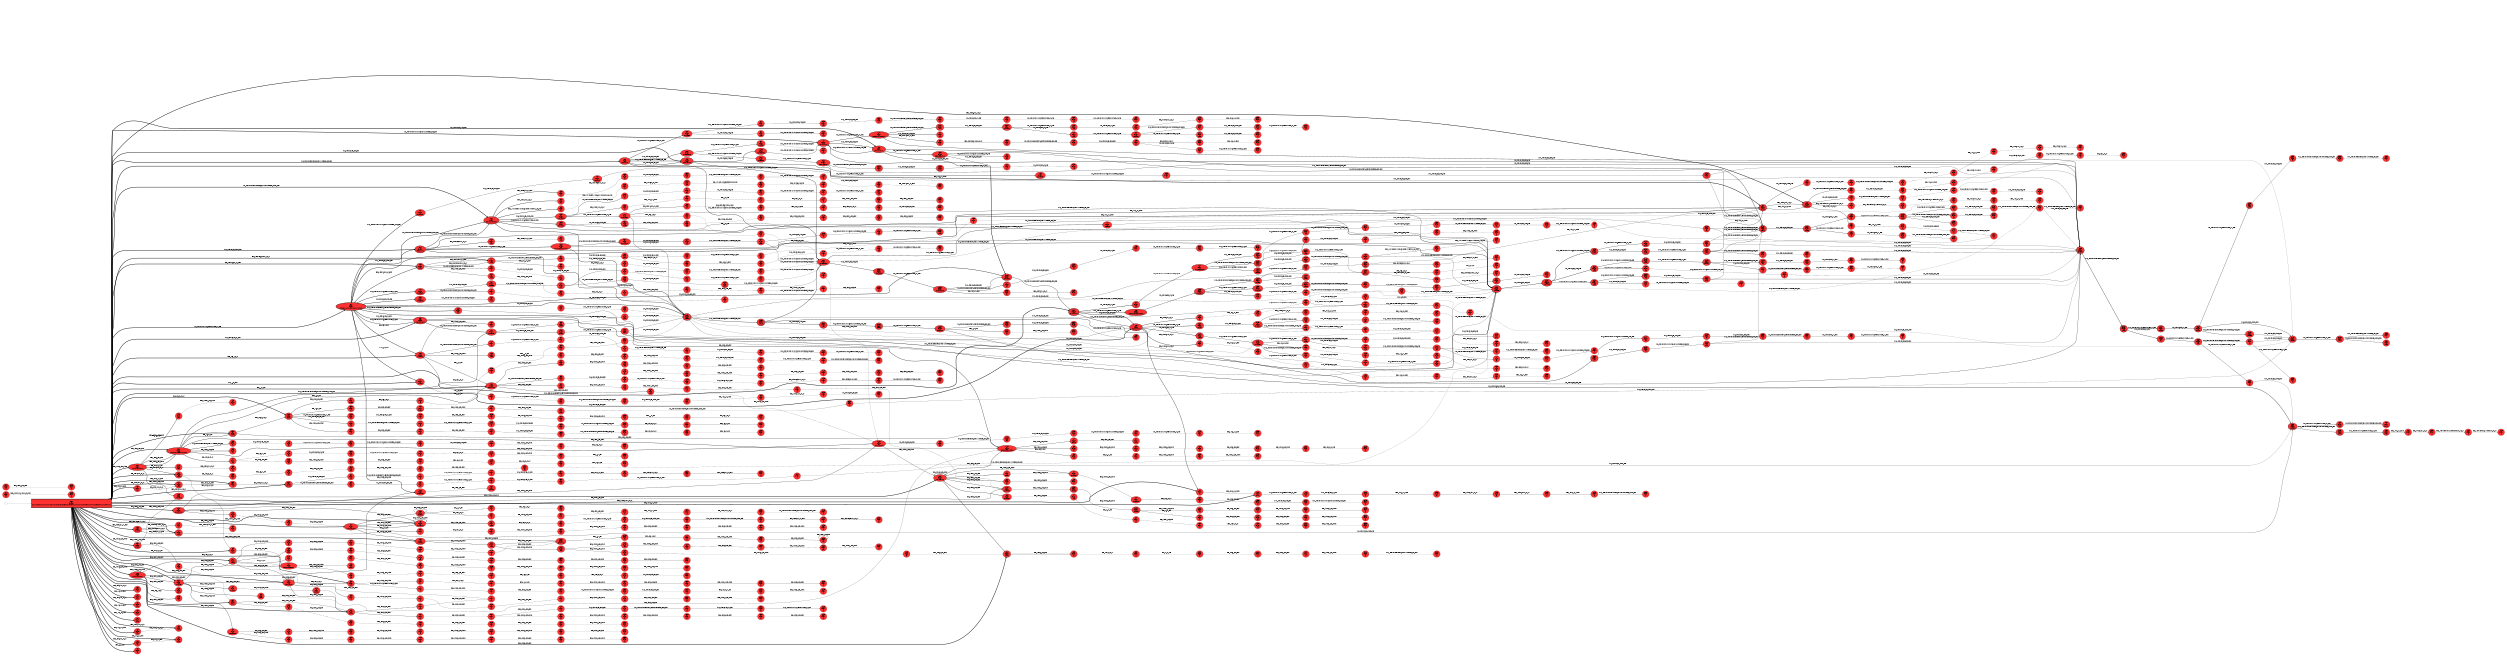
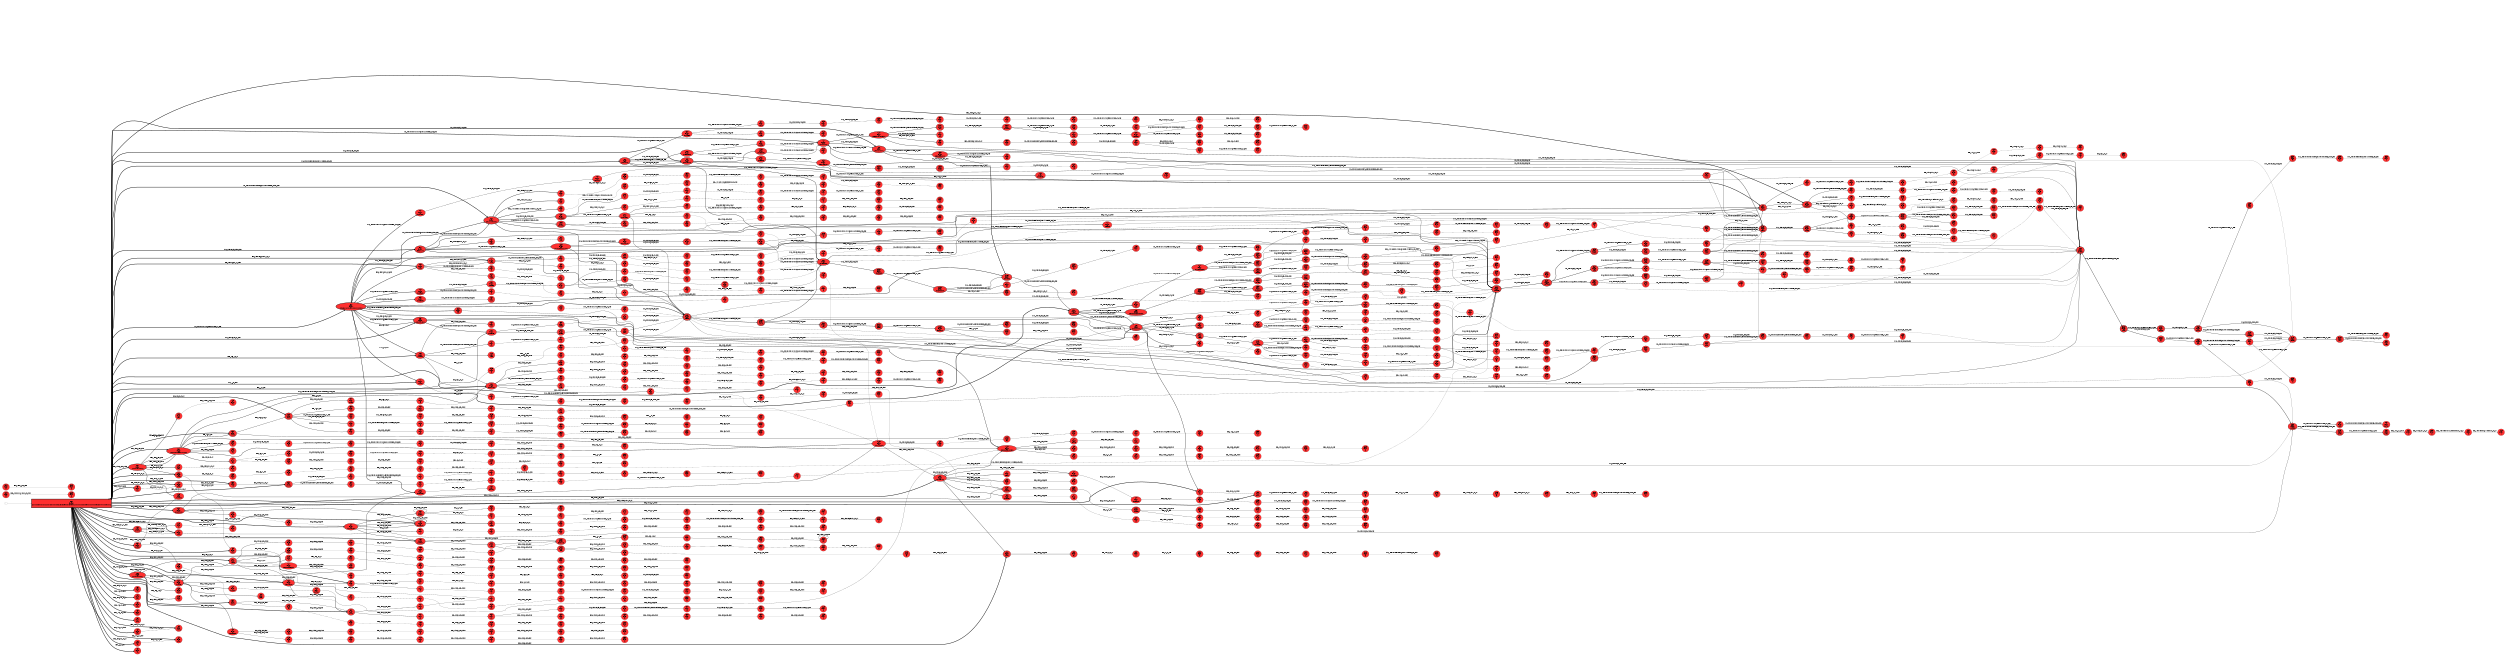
node "309 #3 fin: path: 0:3 , 3 0 [3,]": added
edge "434 #7 fin: path: 0:7 , 7 0 [7,]" -> "880 #7 fin: 0:1 , path: 0:6 , 6 1 [6,]": added, label "8080.0__>order>__user__zuul 7"
